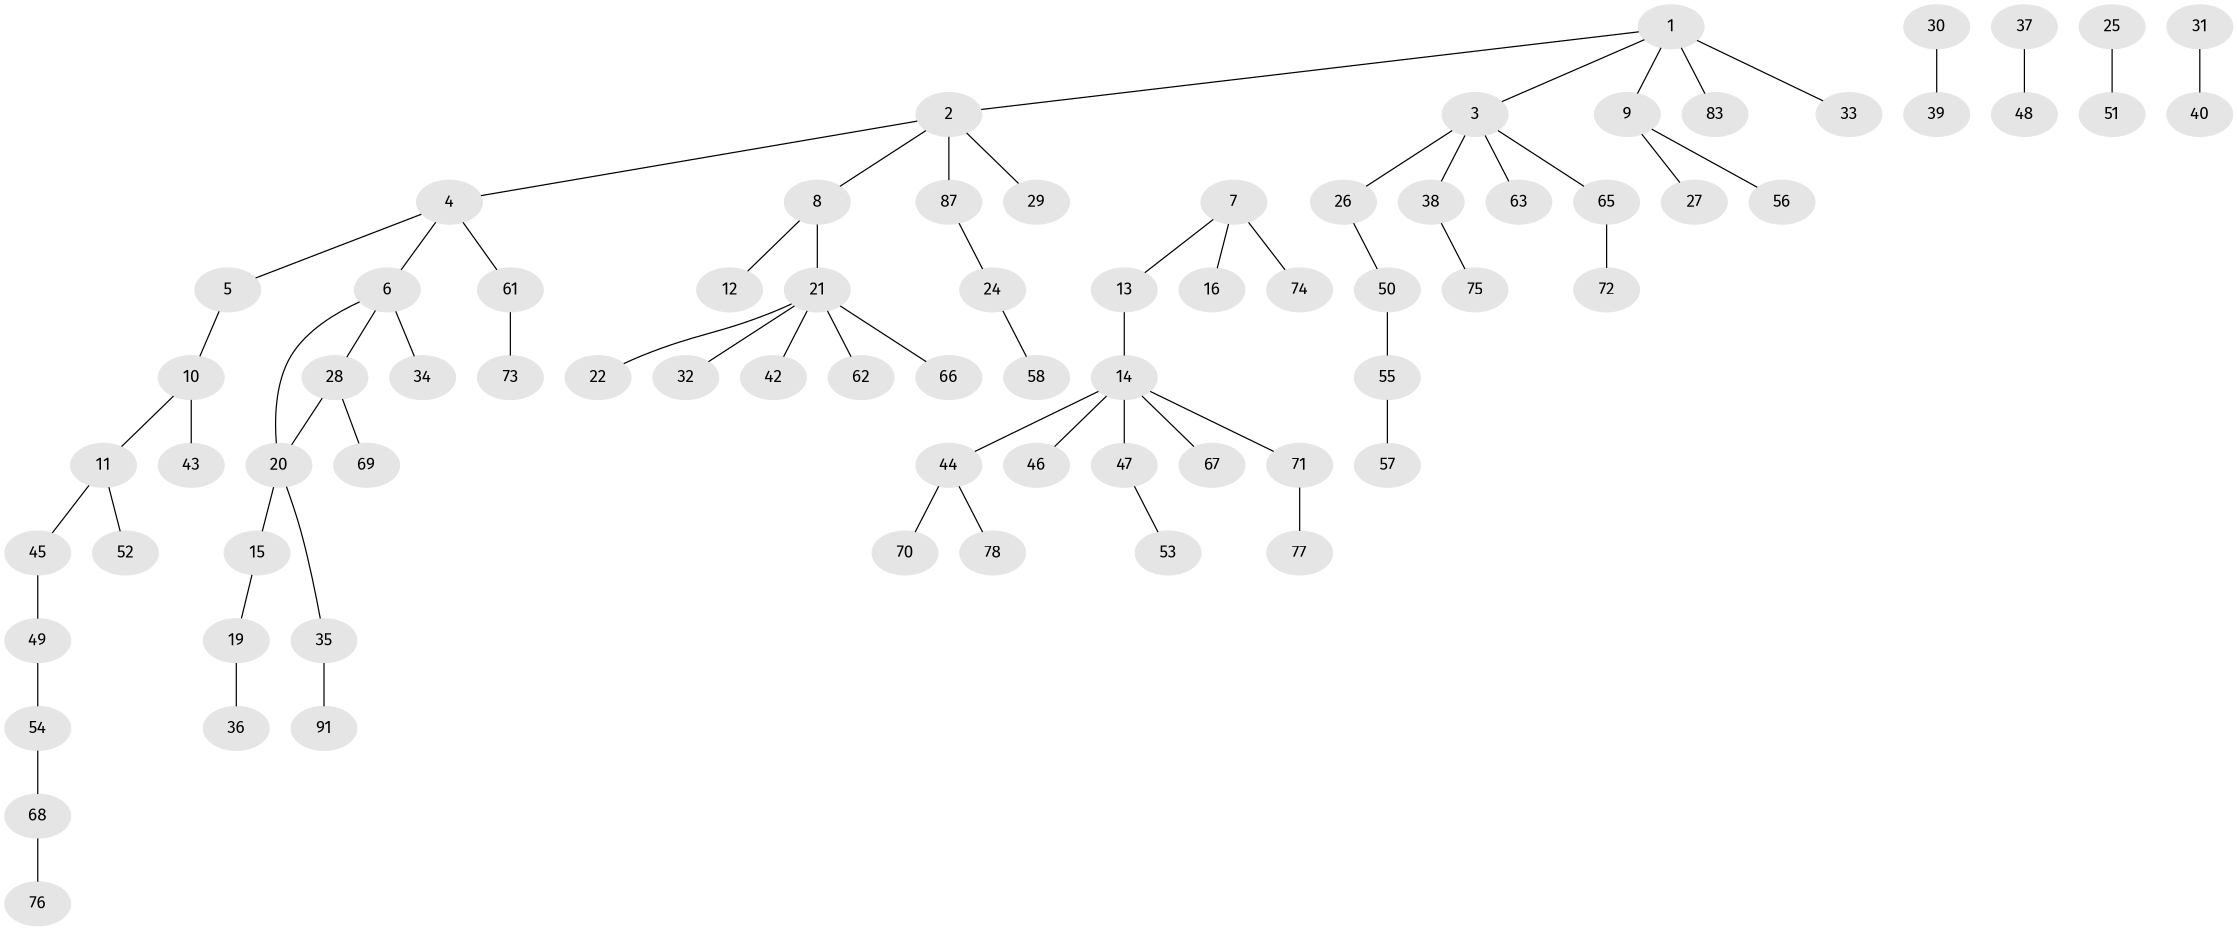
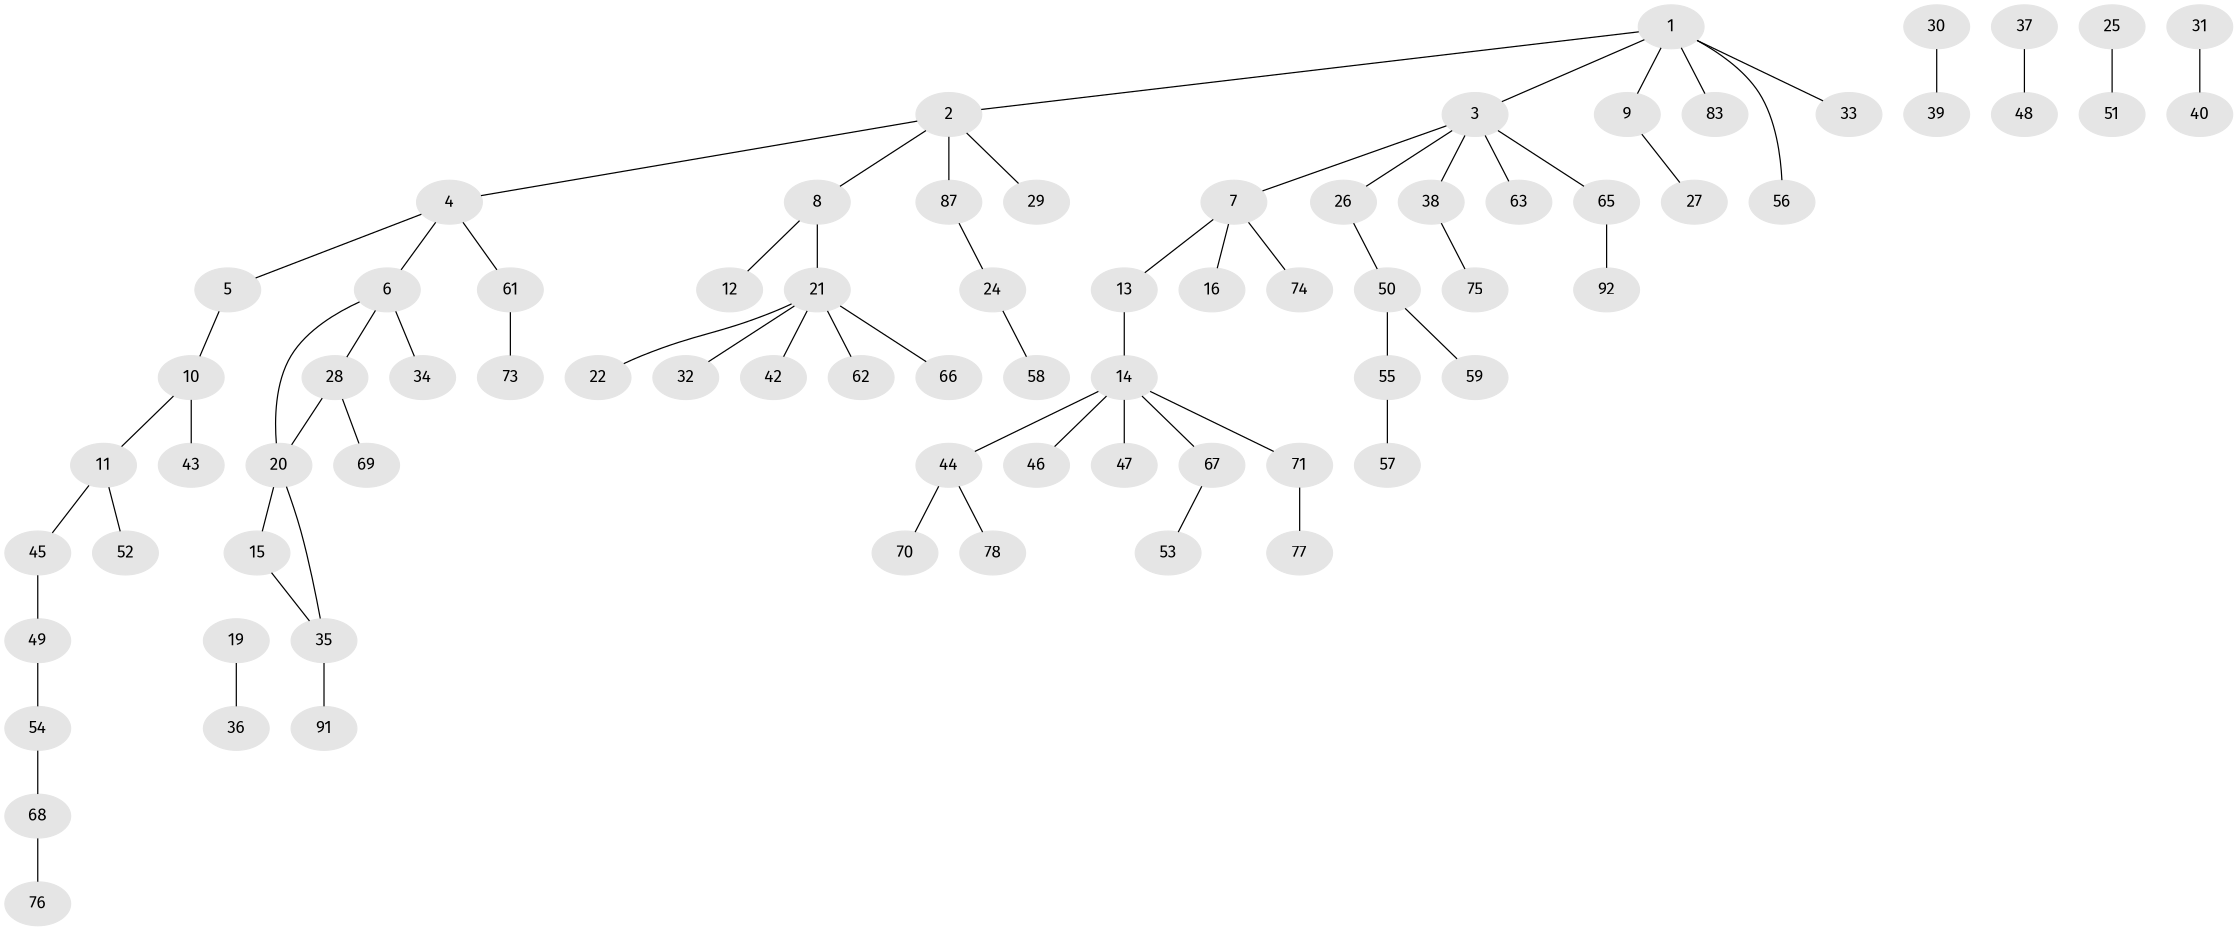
edge "3" -- "7": added
edge "9" -- "56": now "1" -- "56"
node "72": label "72" -> "92"
node "59": added
edge "47" -- "53": now "67" -- "53"
edge "15" -- "19": now "15" -- "35"
